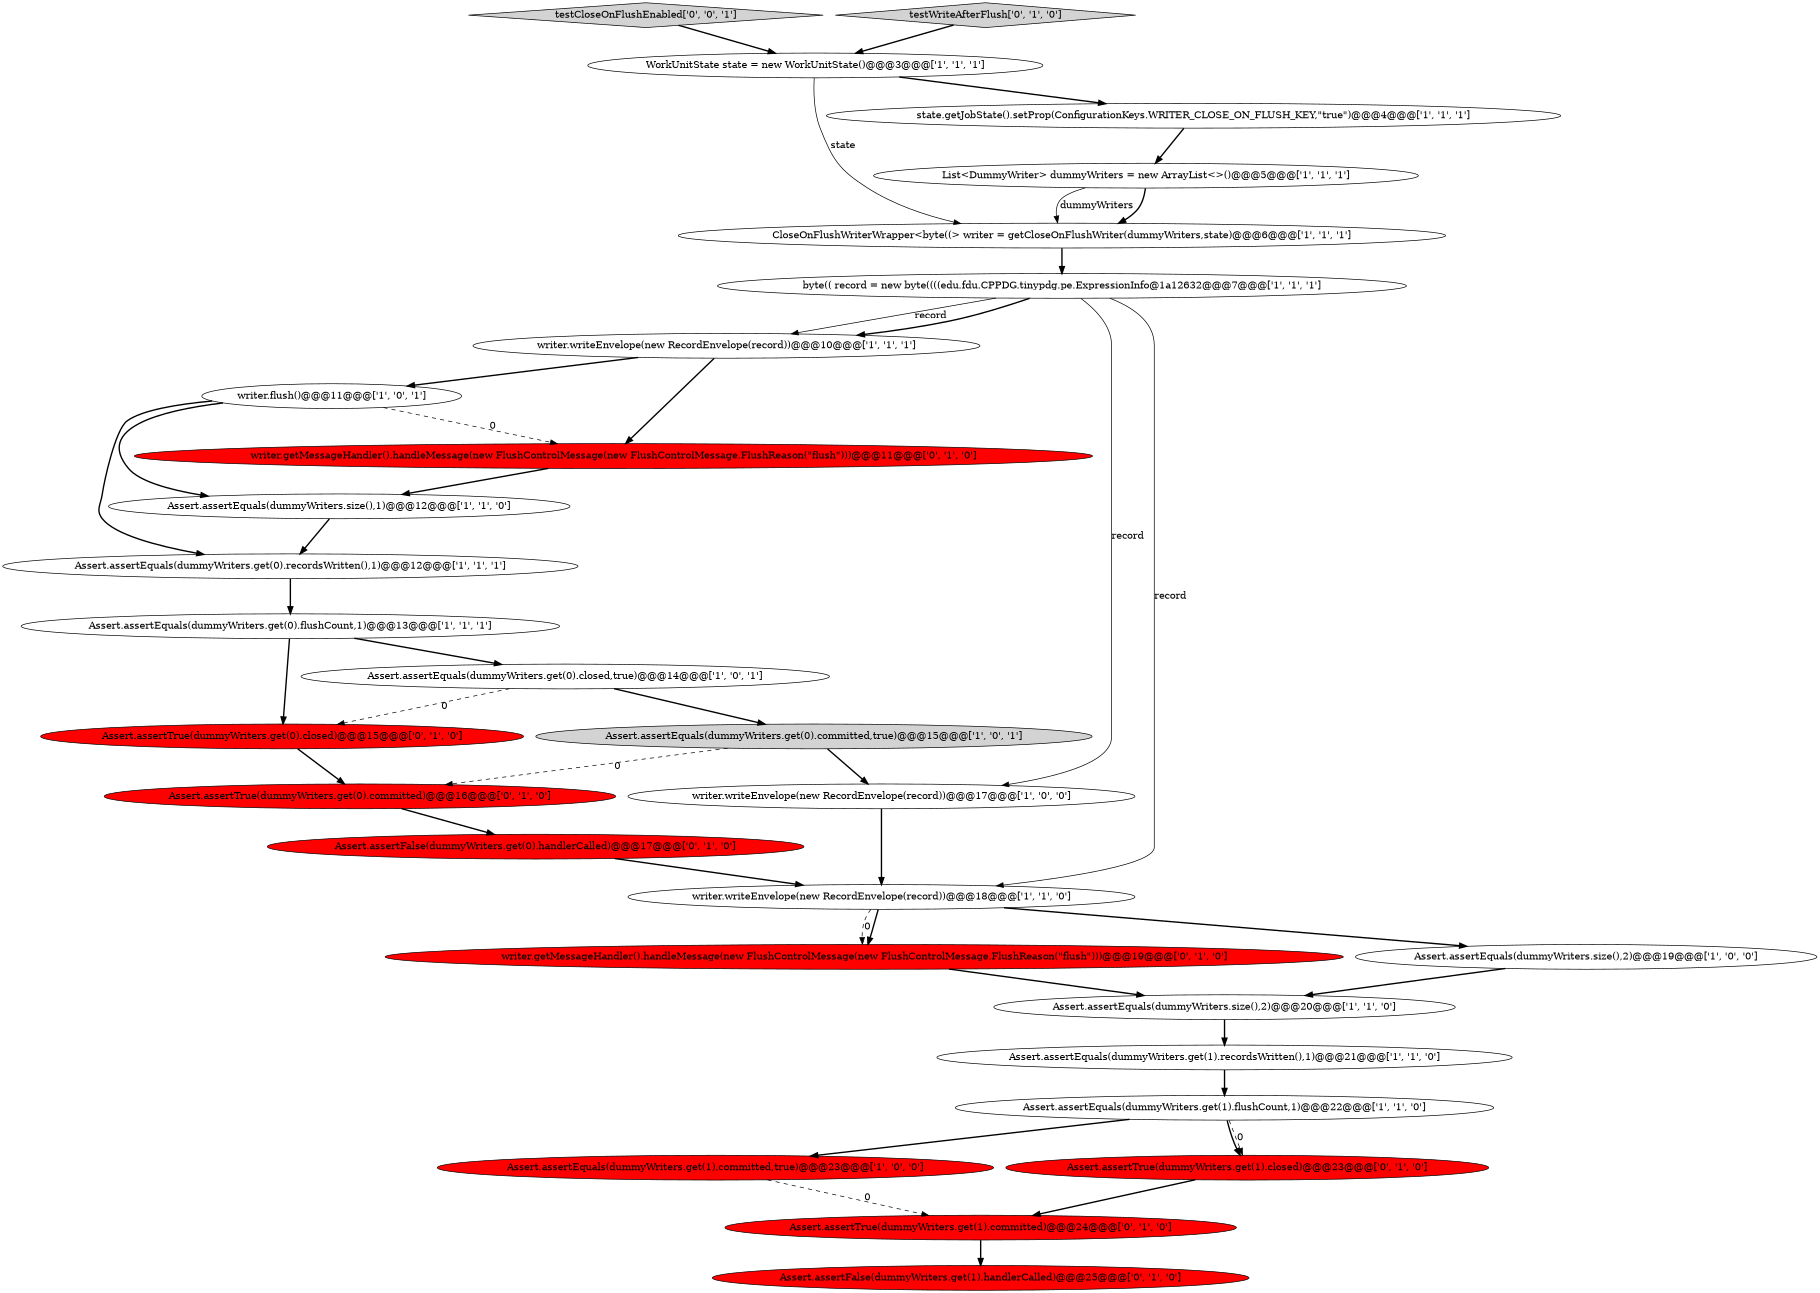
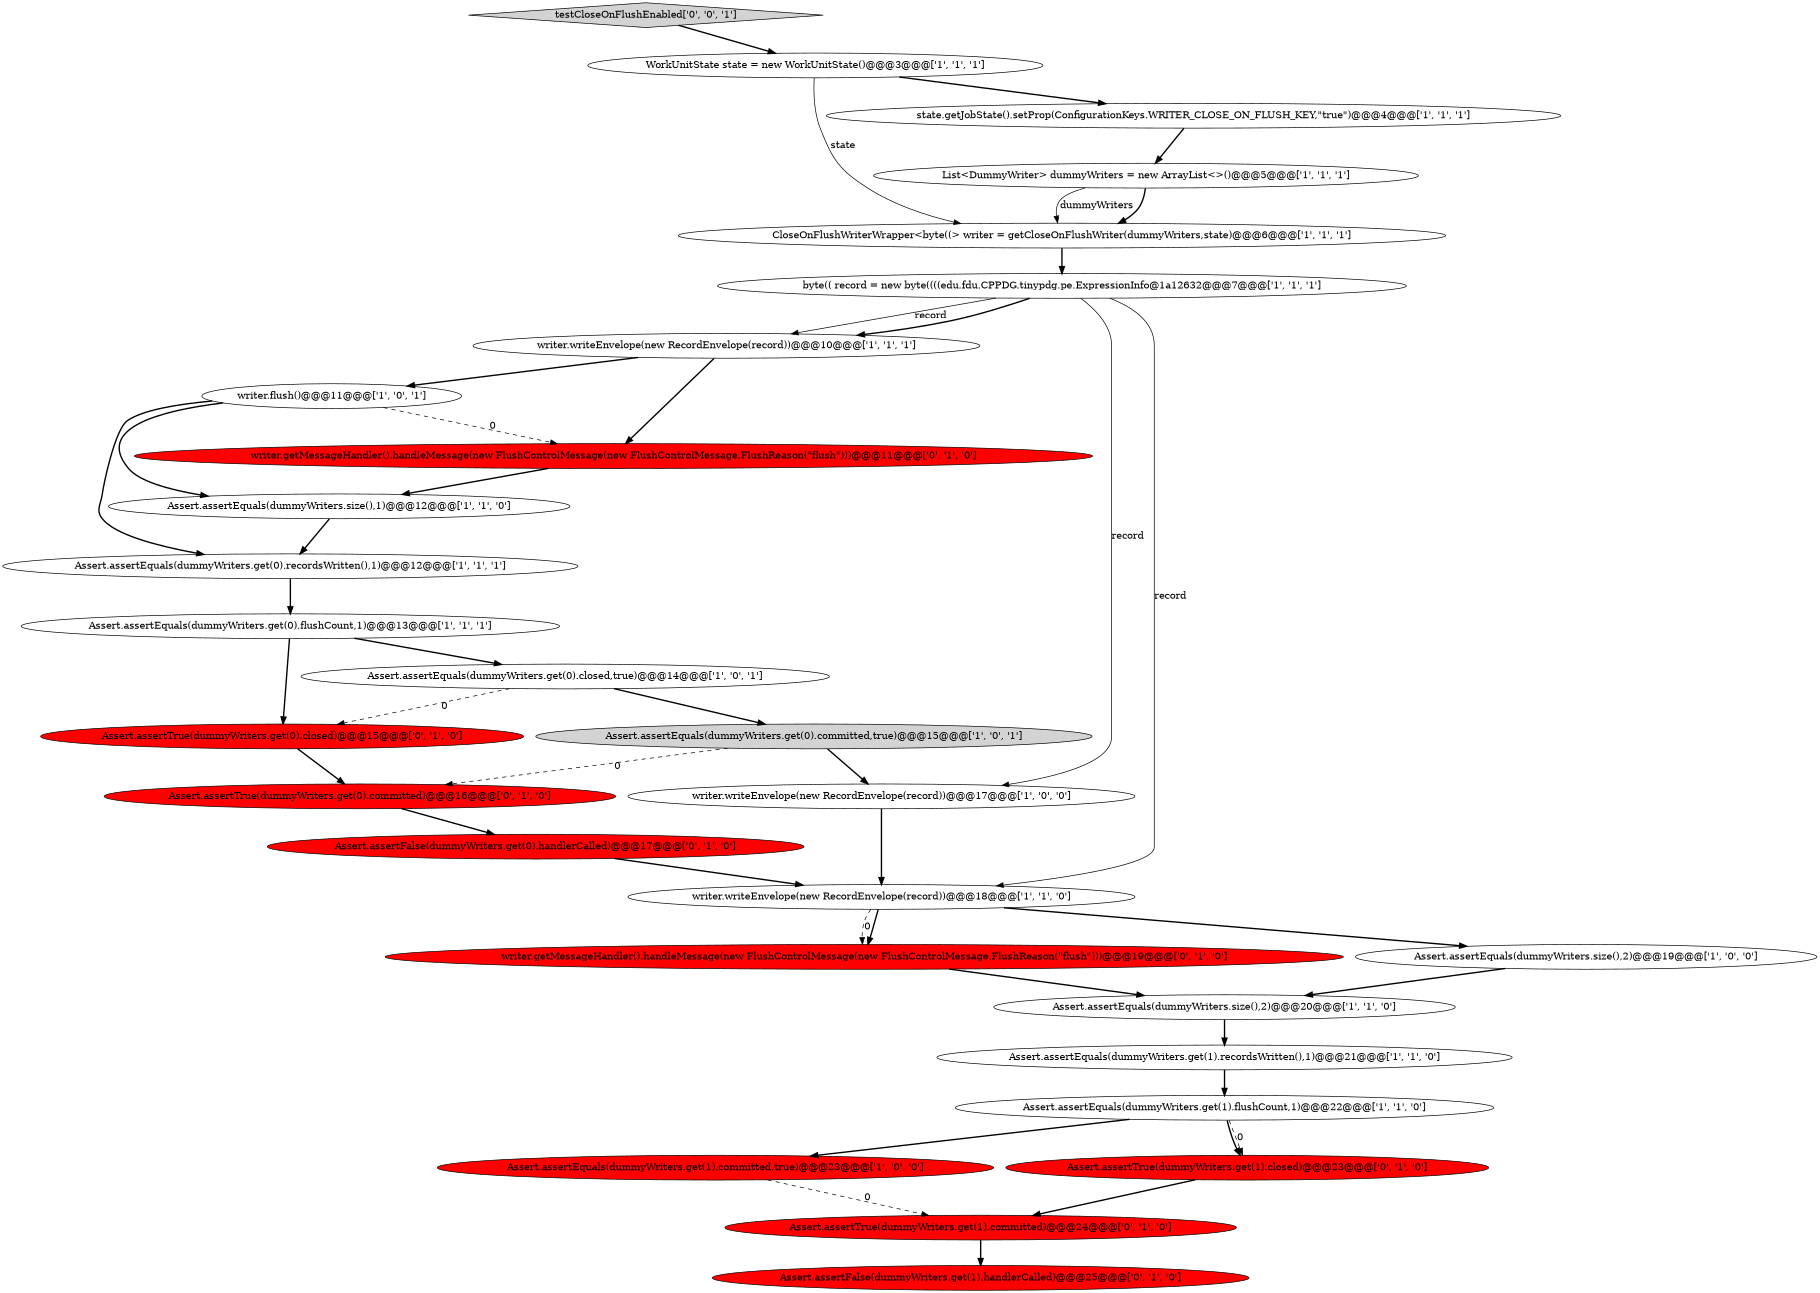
node "testWriteAfterFlush['0', '1', '0']": removed
